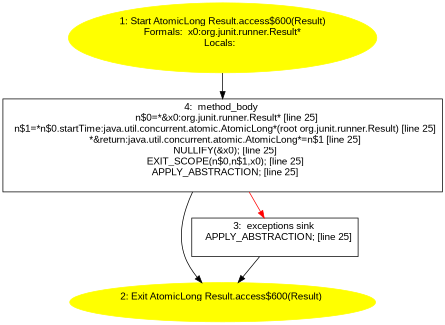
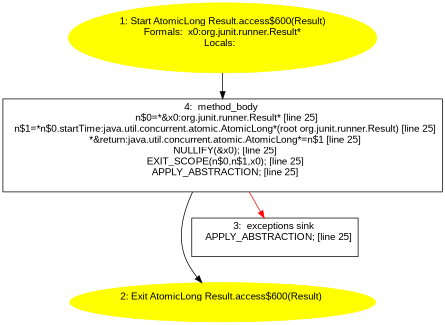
edge "3:  exceptions sink APPLY_ABSTRACTION; [line 25]" -> "2: Exit AtomicLong Result.access$600(Result)": removed
